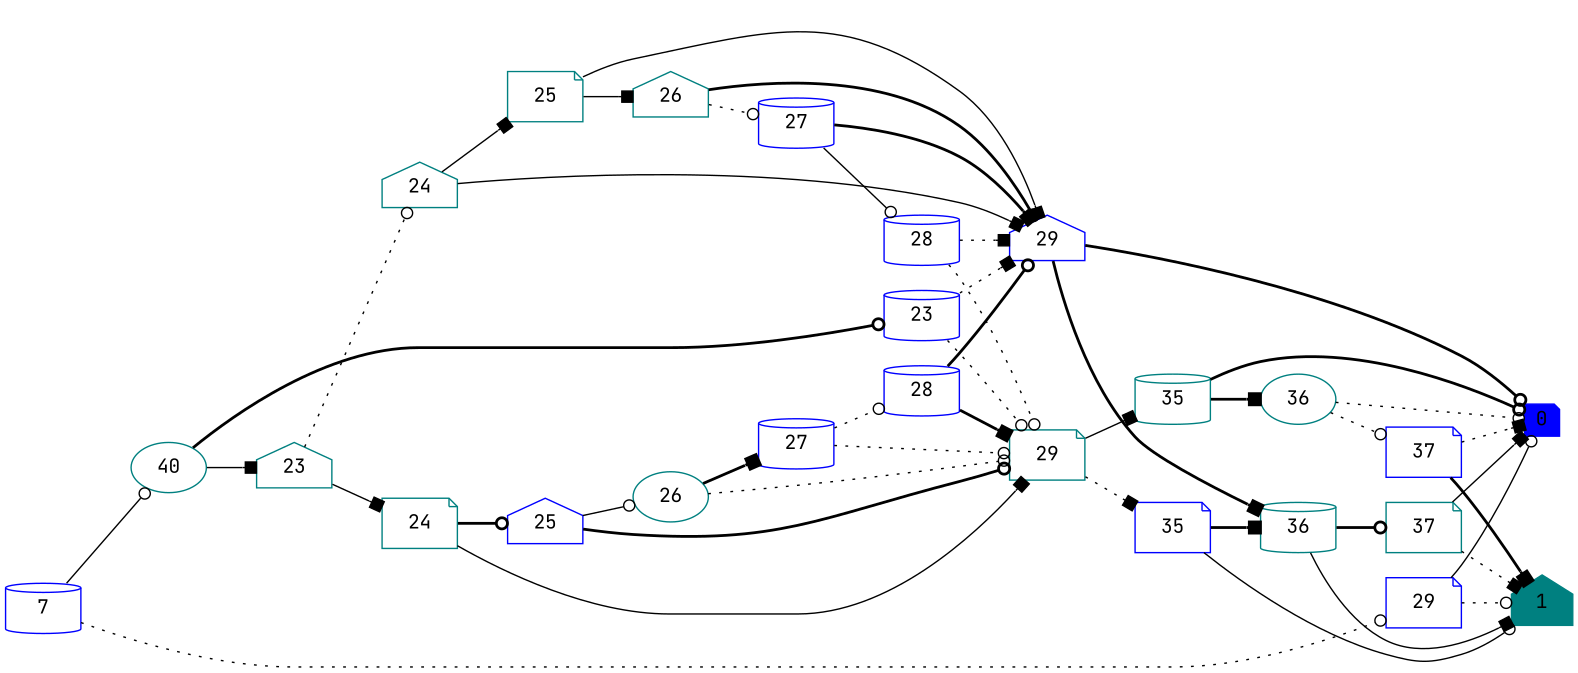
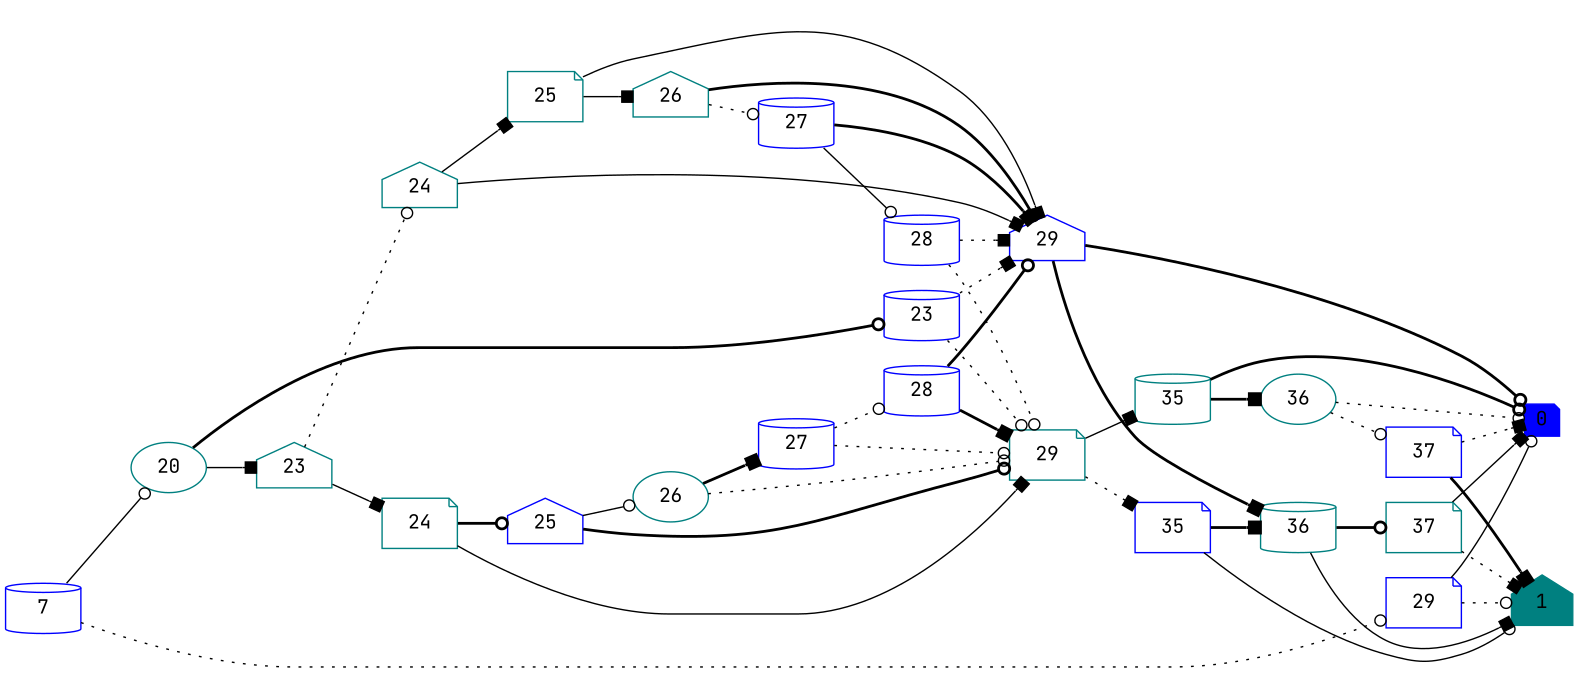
node "40": label "40" -> "20"
